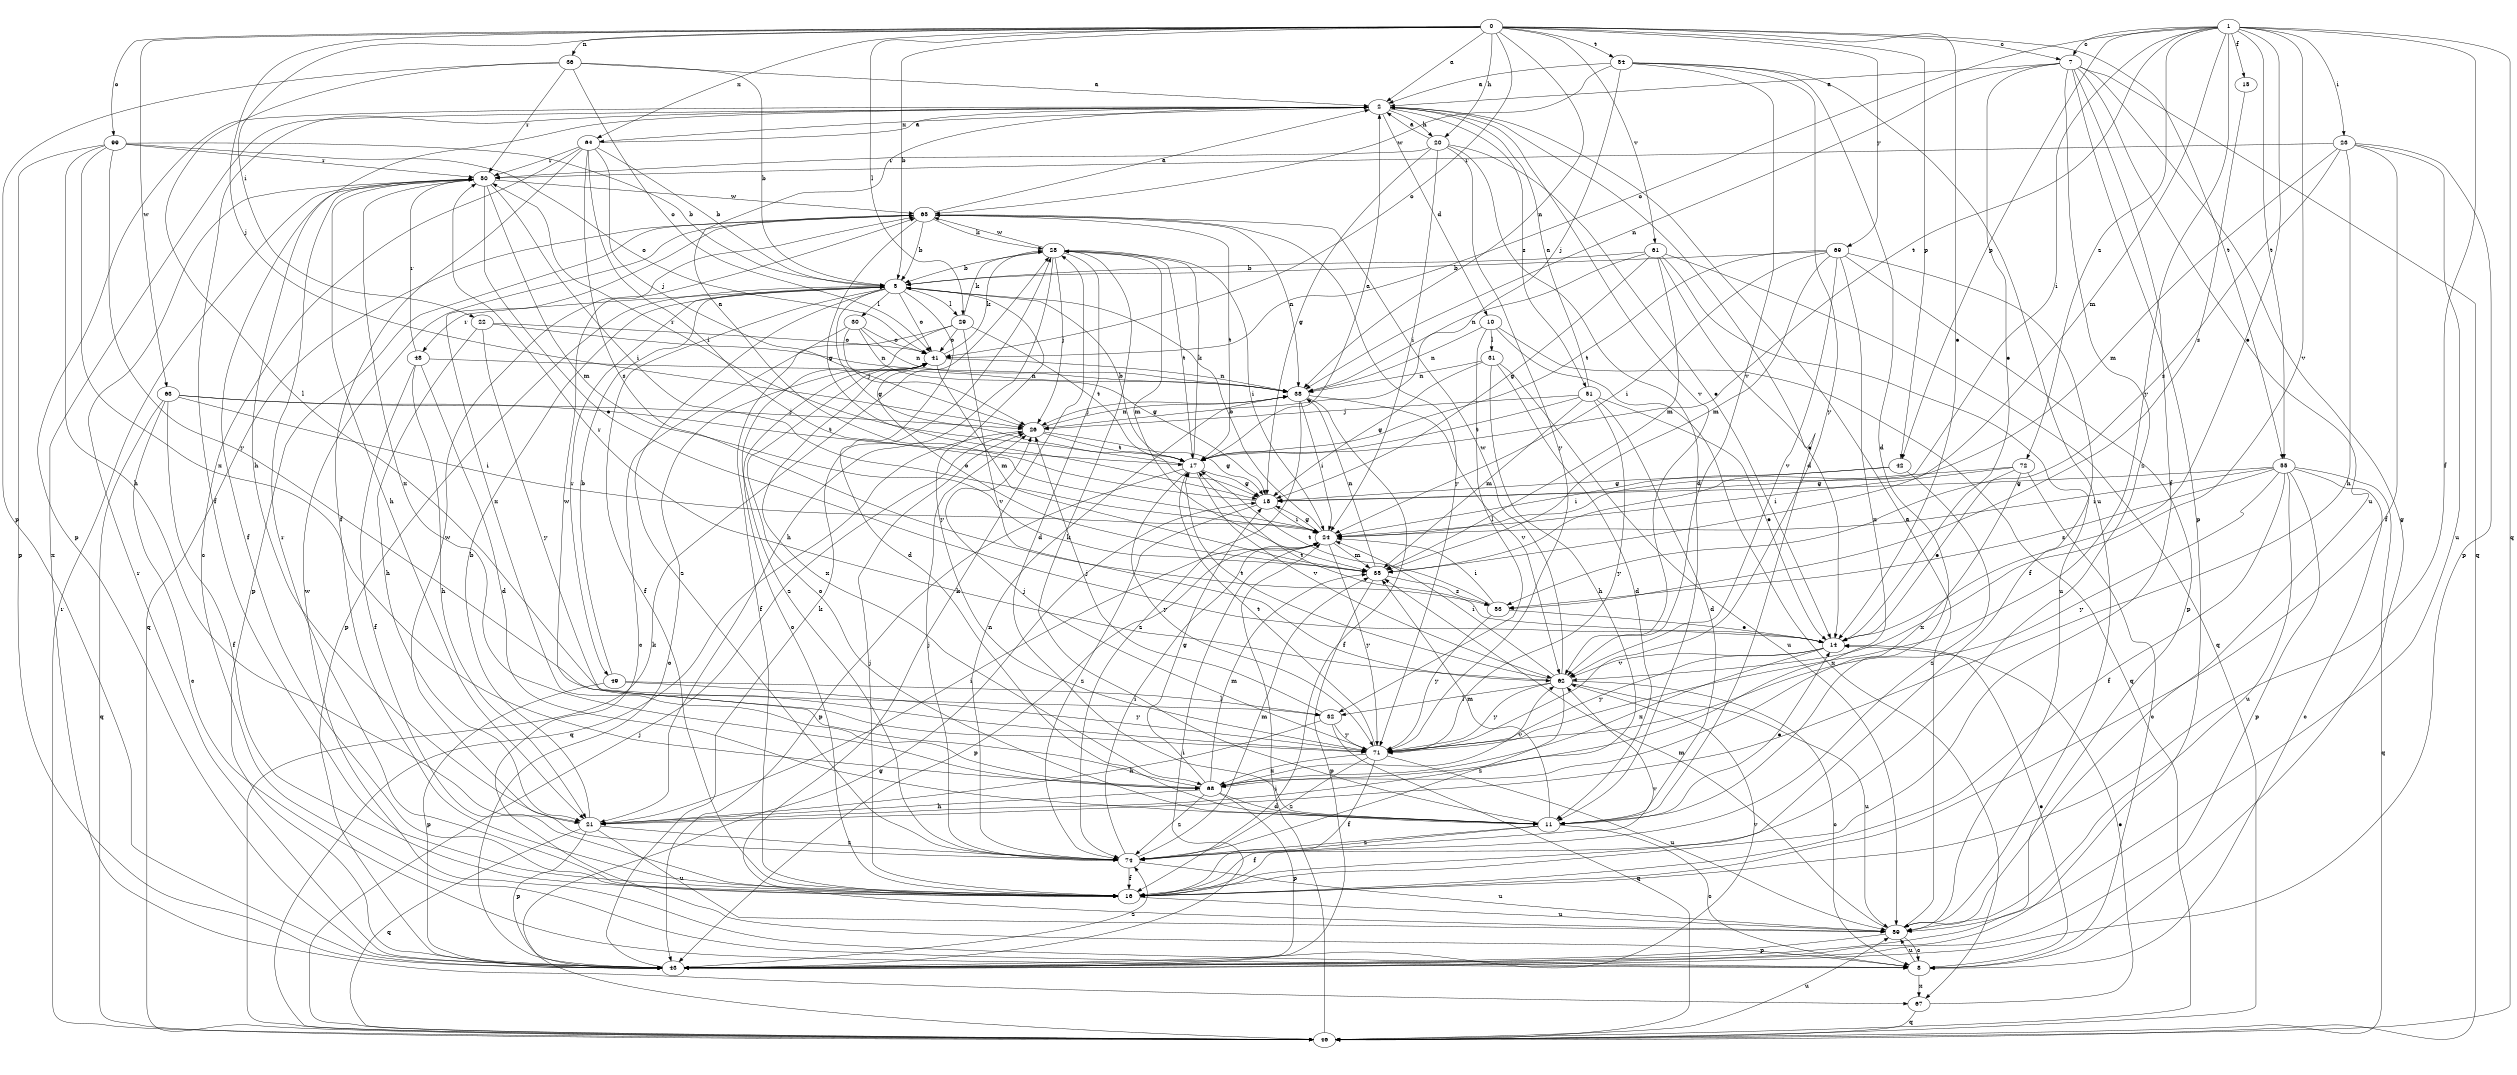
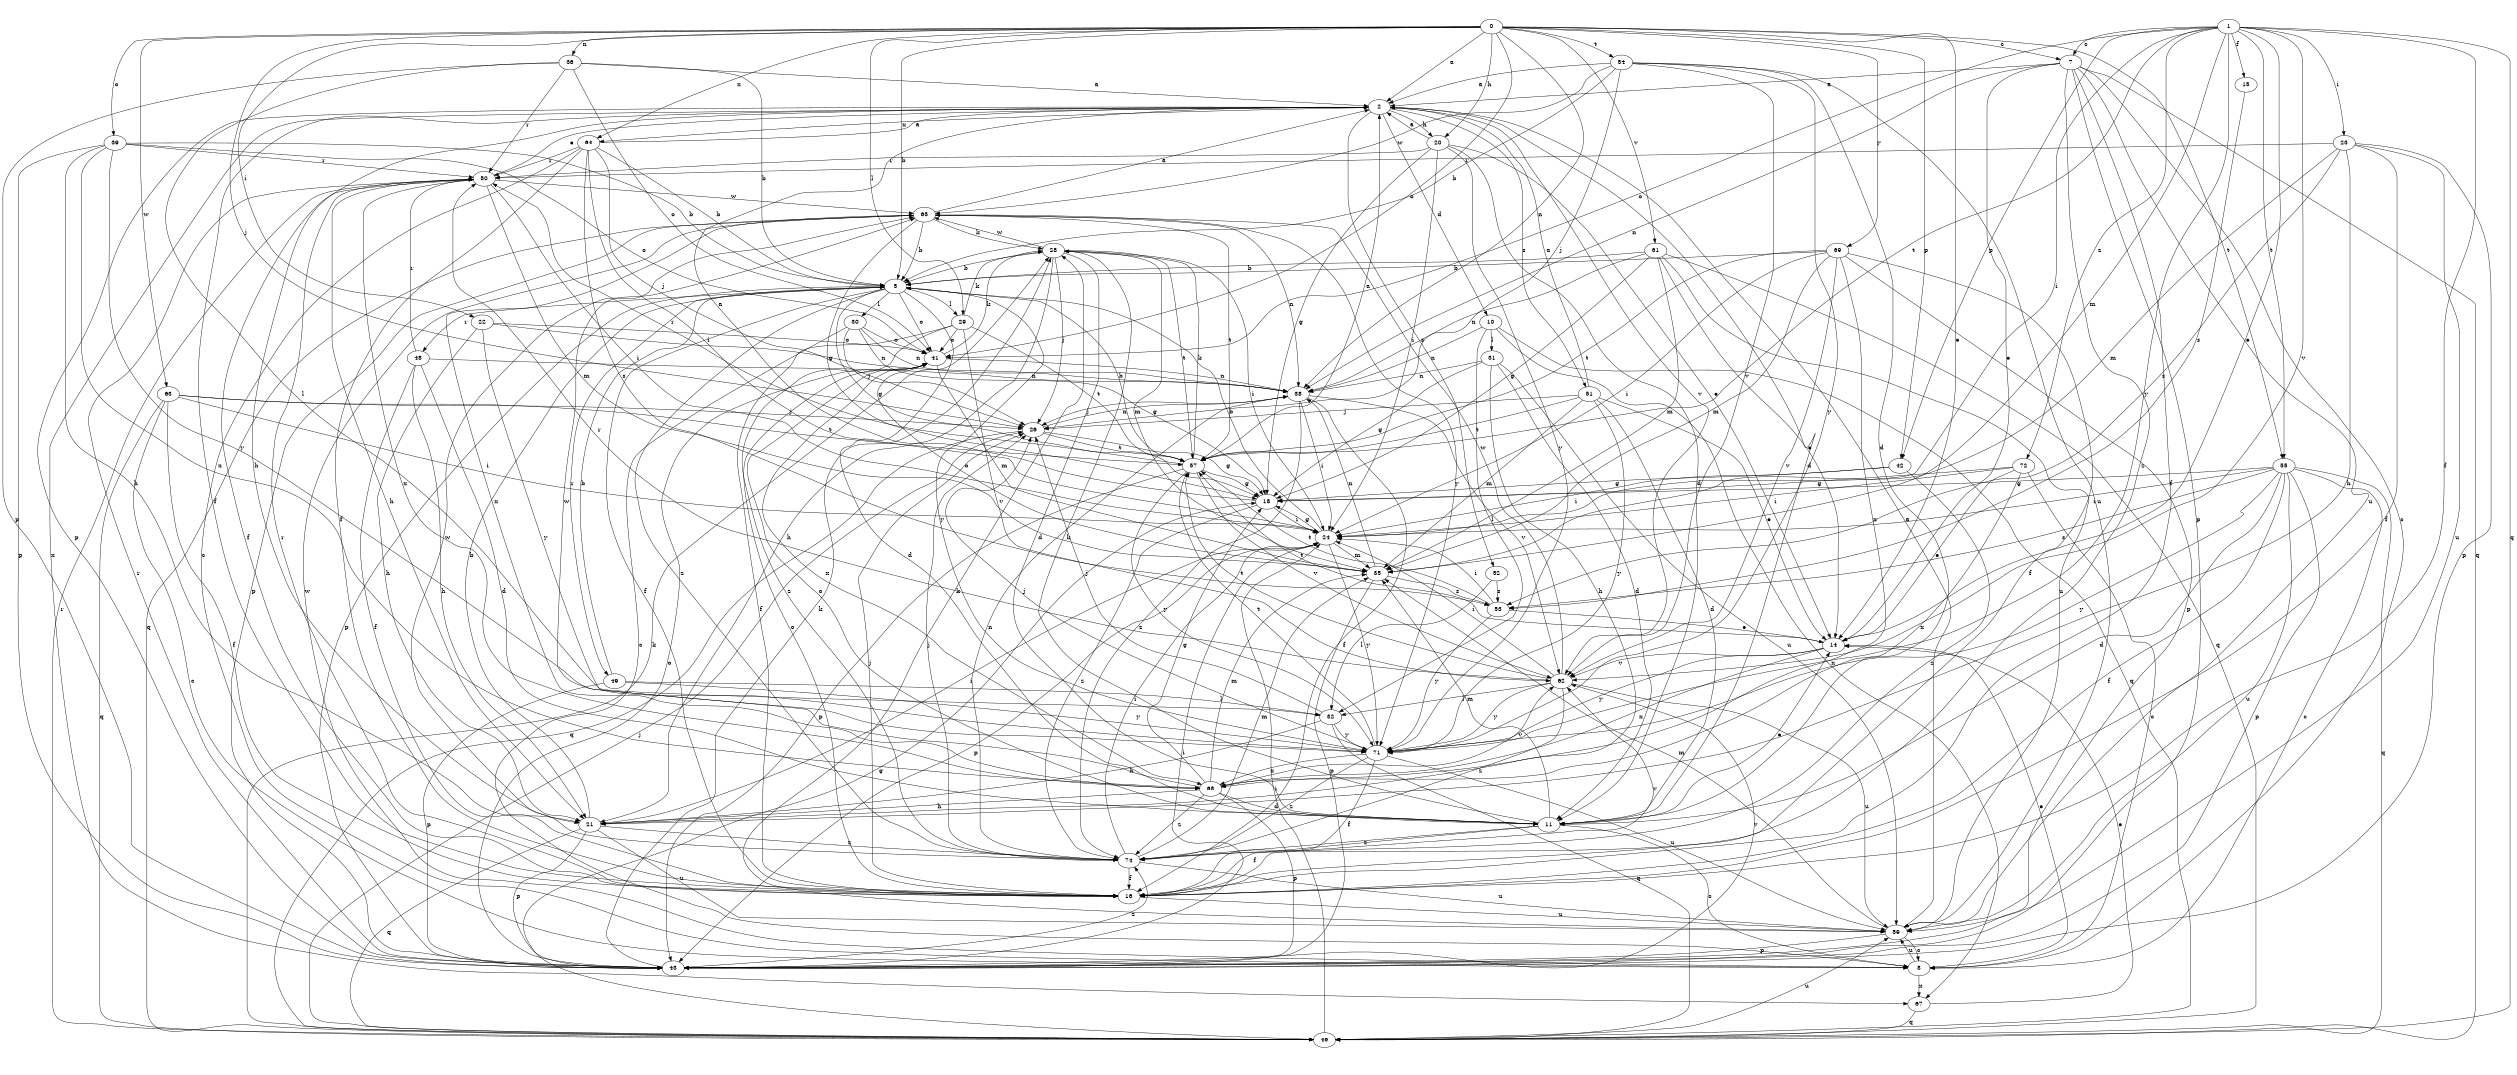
node "99": label "99" -> "39"
edge "54" -> "5": added, label "b"
node "17": label "17" -> "57"
edge "7" -> "8": label "g" -> "c"
node "52": added
edge "50" -> "14": now "50" -> "2"
edge "55" -> "11": added, label "d"
edge "62" -> "8": removed, label "c"
